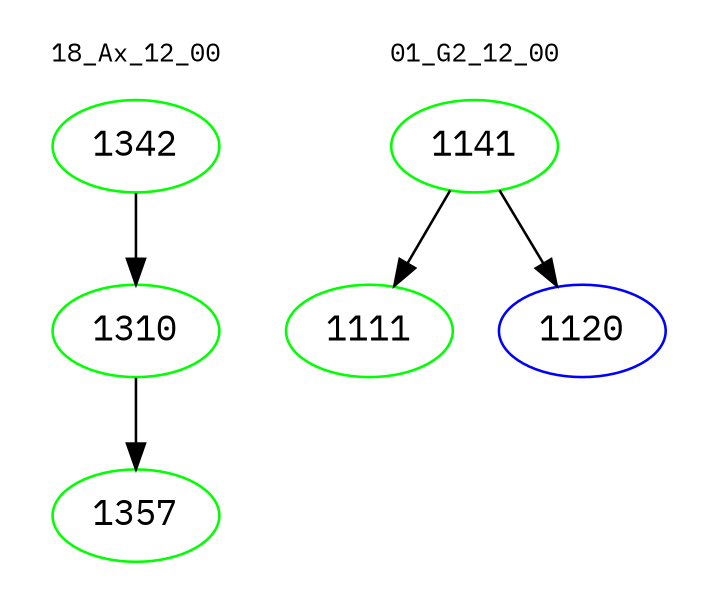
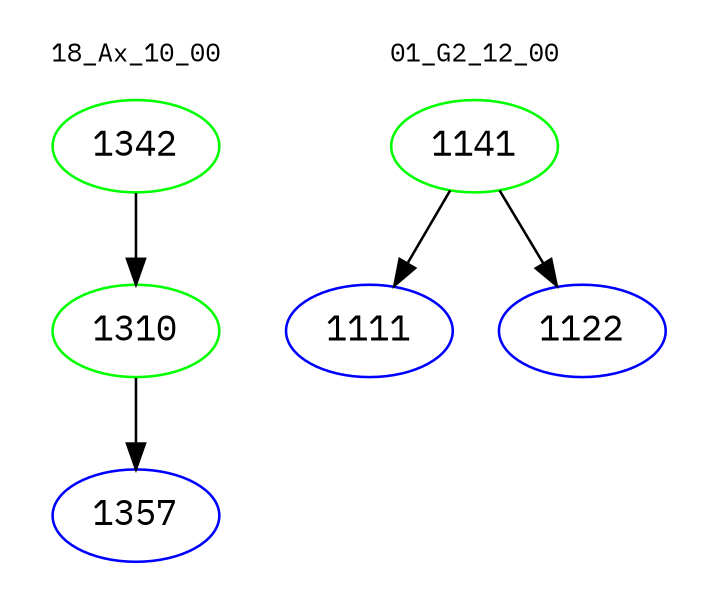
cluster "18_Ax_12_00": label "18_Ax_12_00" -> "18_Ax_10_00"
node "1111": color green -> blue
node "1120": label "1120" -> "1122"
node "1357": color green -> blue
